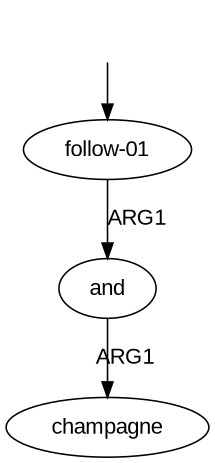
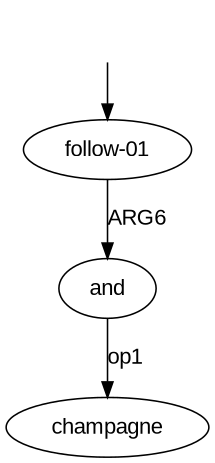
edge "follow-01" -> "and": label "ARG1" -> "ARG6"
edge "and" -> "champagne": label "ARG1" -> "op1"
